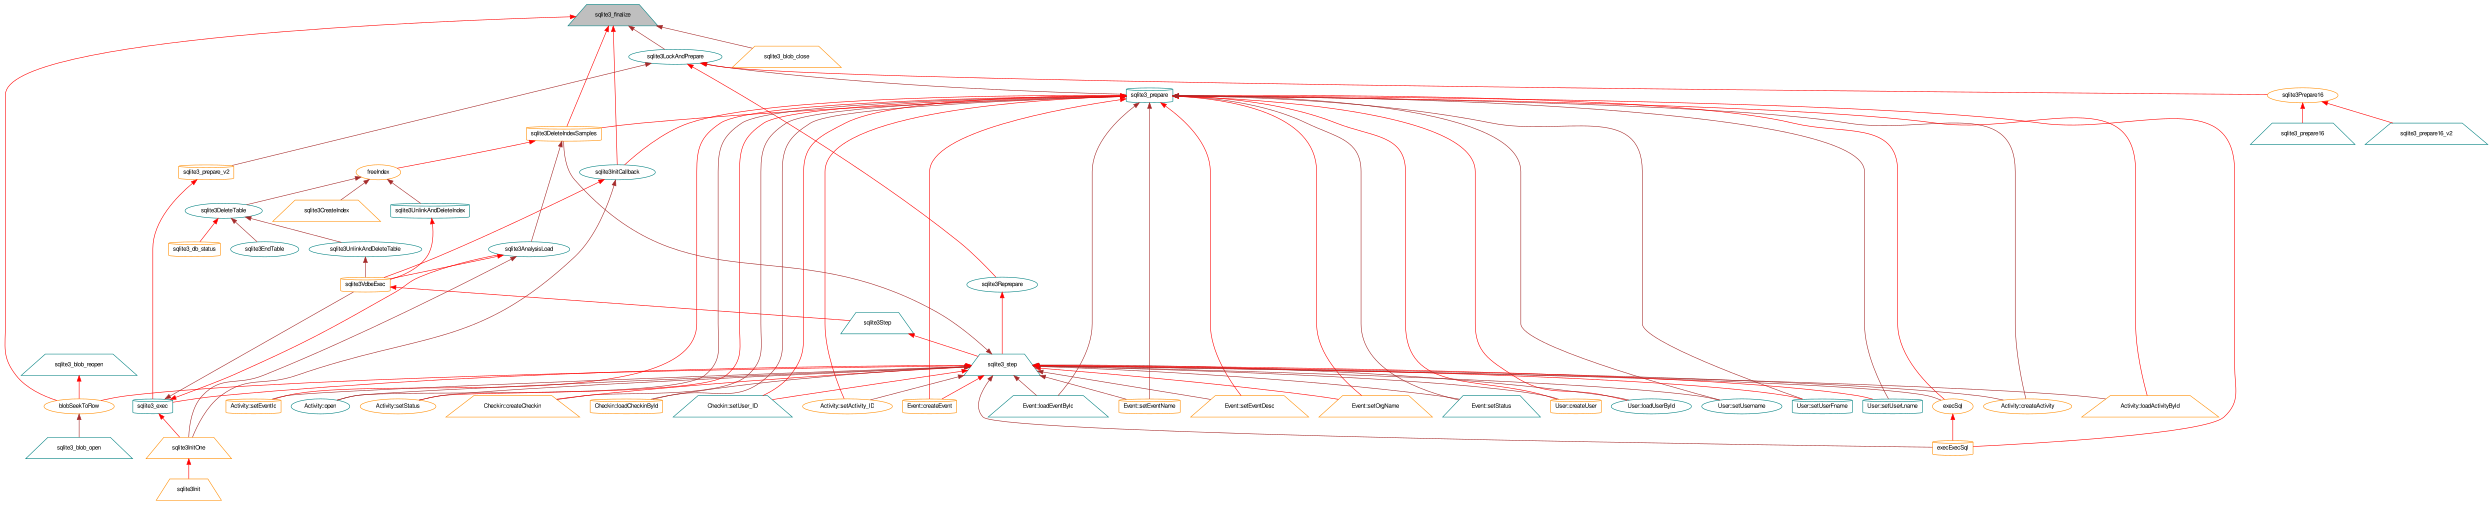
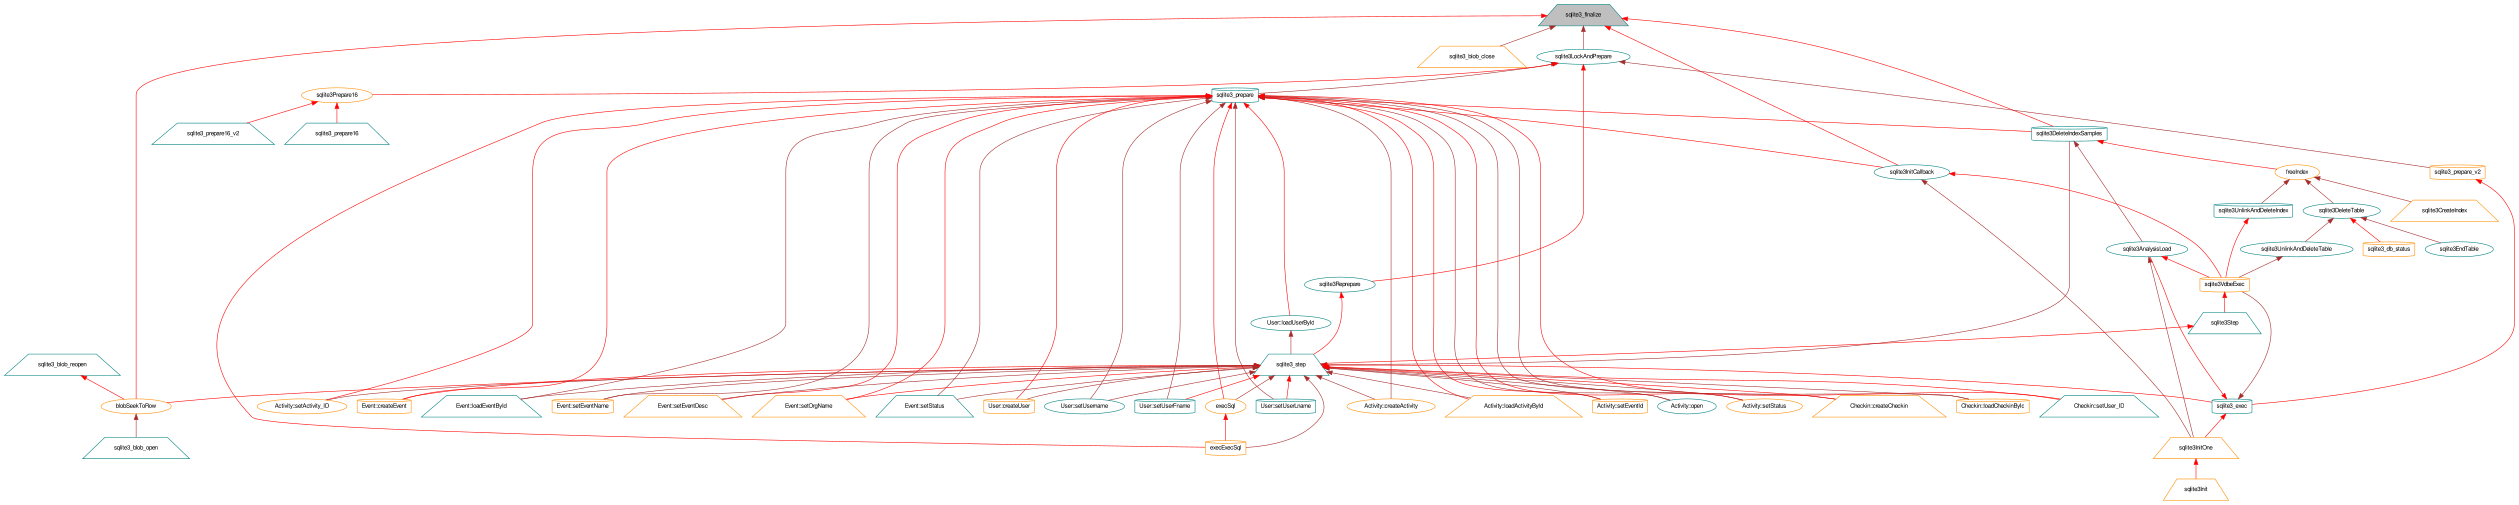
node "sqlite3DeleteIndexSamples": color darkorange -> teal
edge "User::loadUserById" -> "sqlite3_step": reversed
